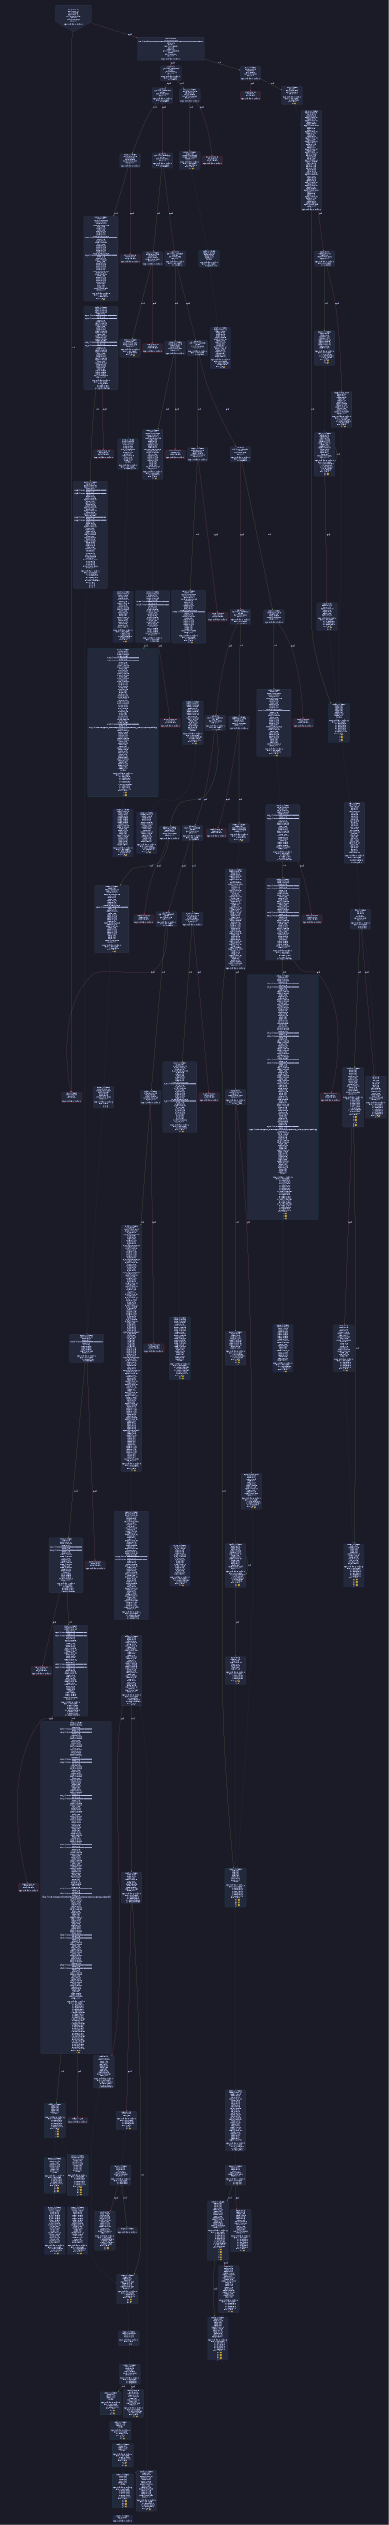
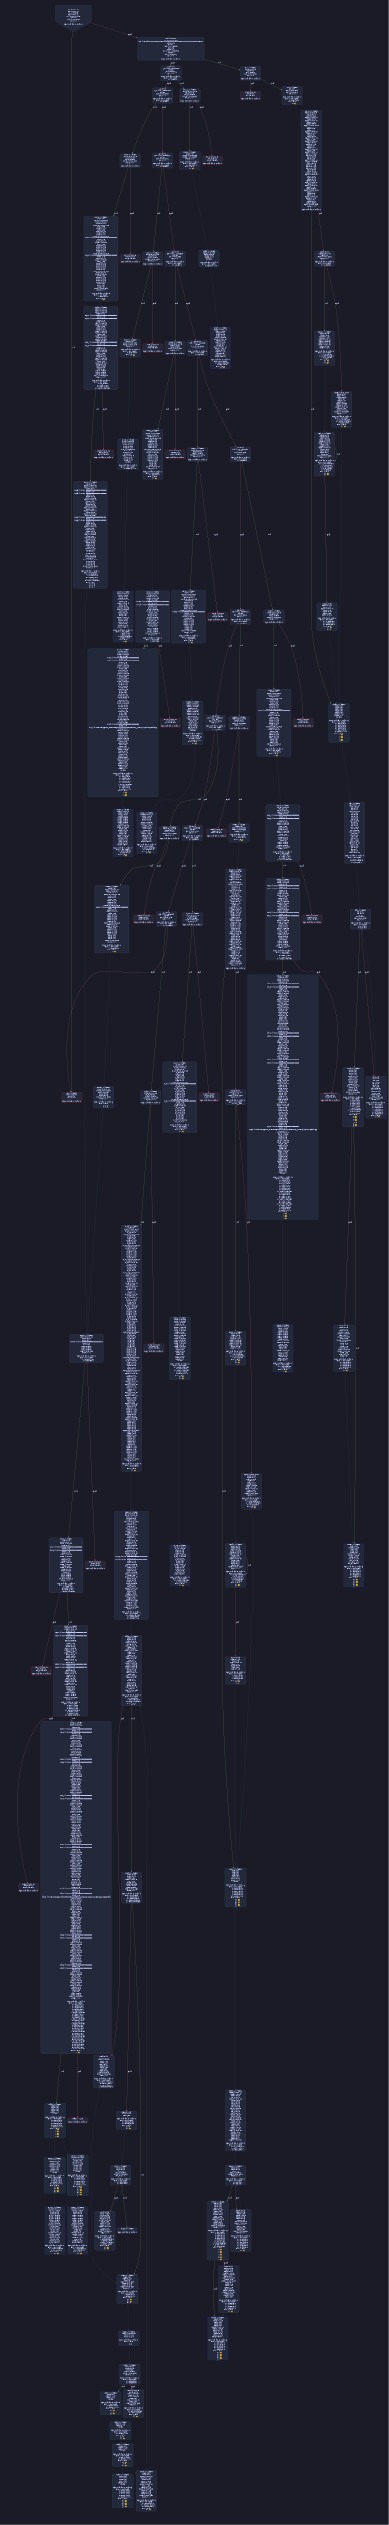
node "[0549] JUMPDEST [054a] STOP Stack size req: 0, sizeΔ: 0": removed
